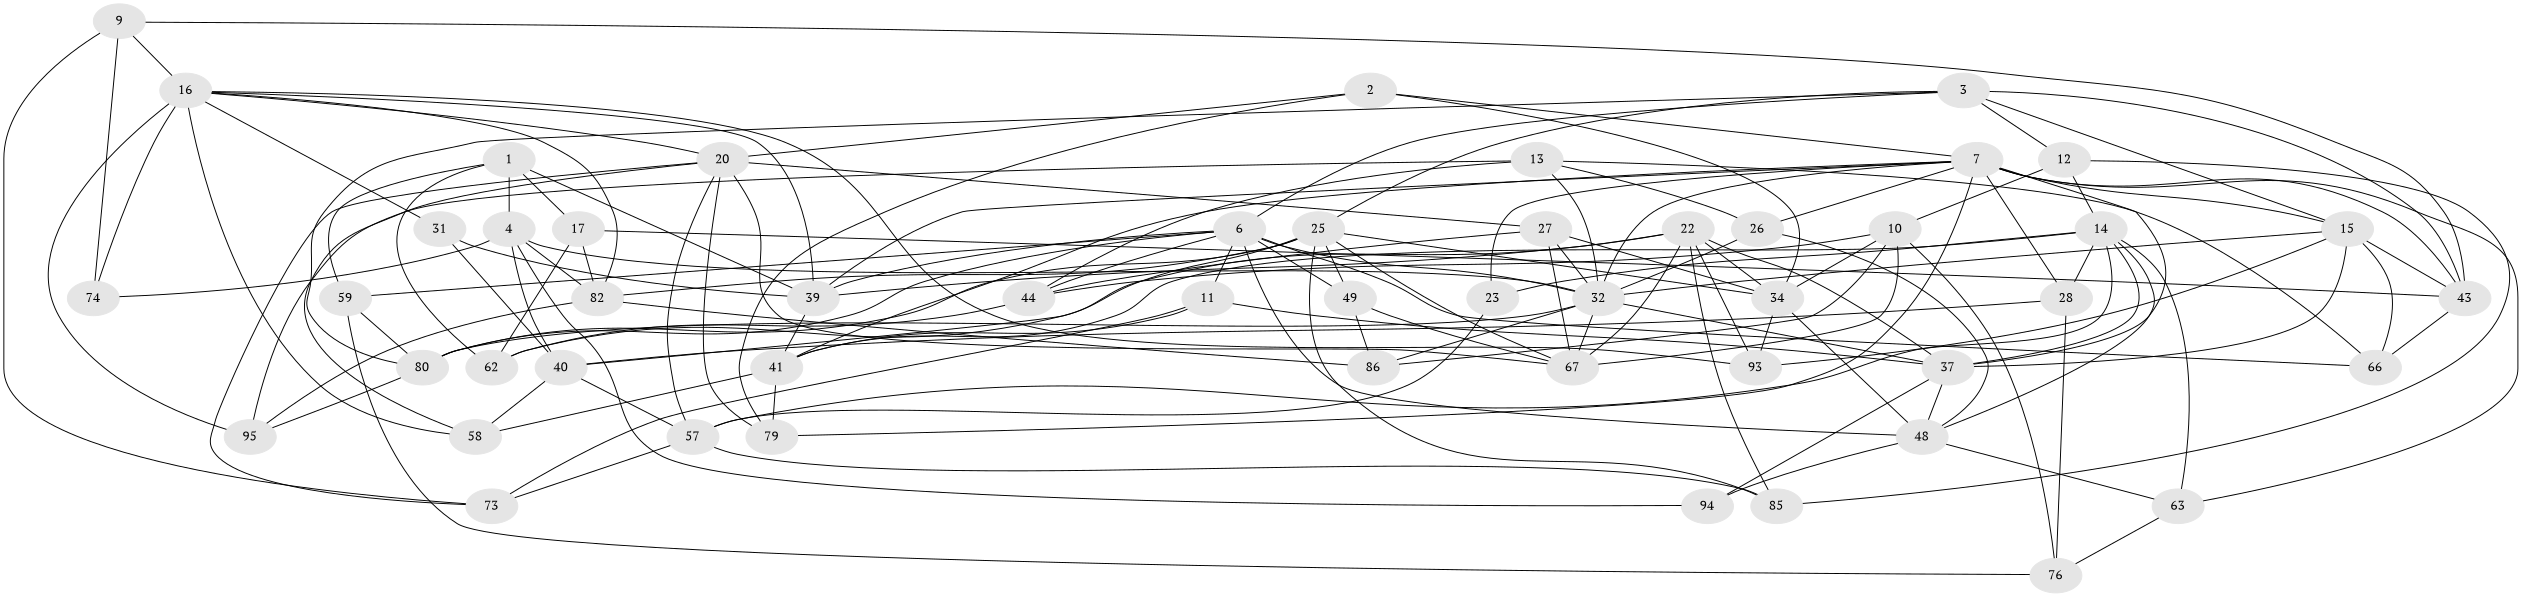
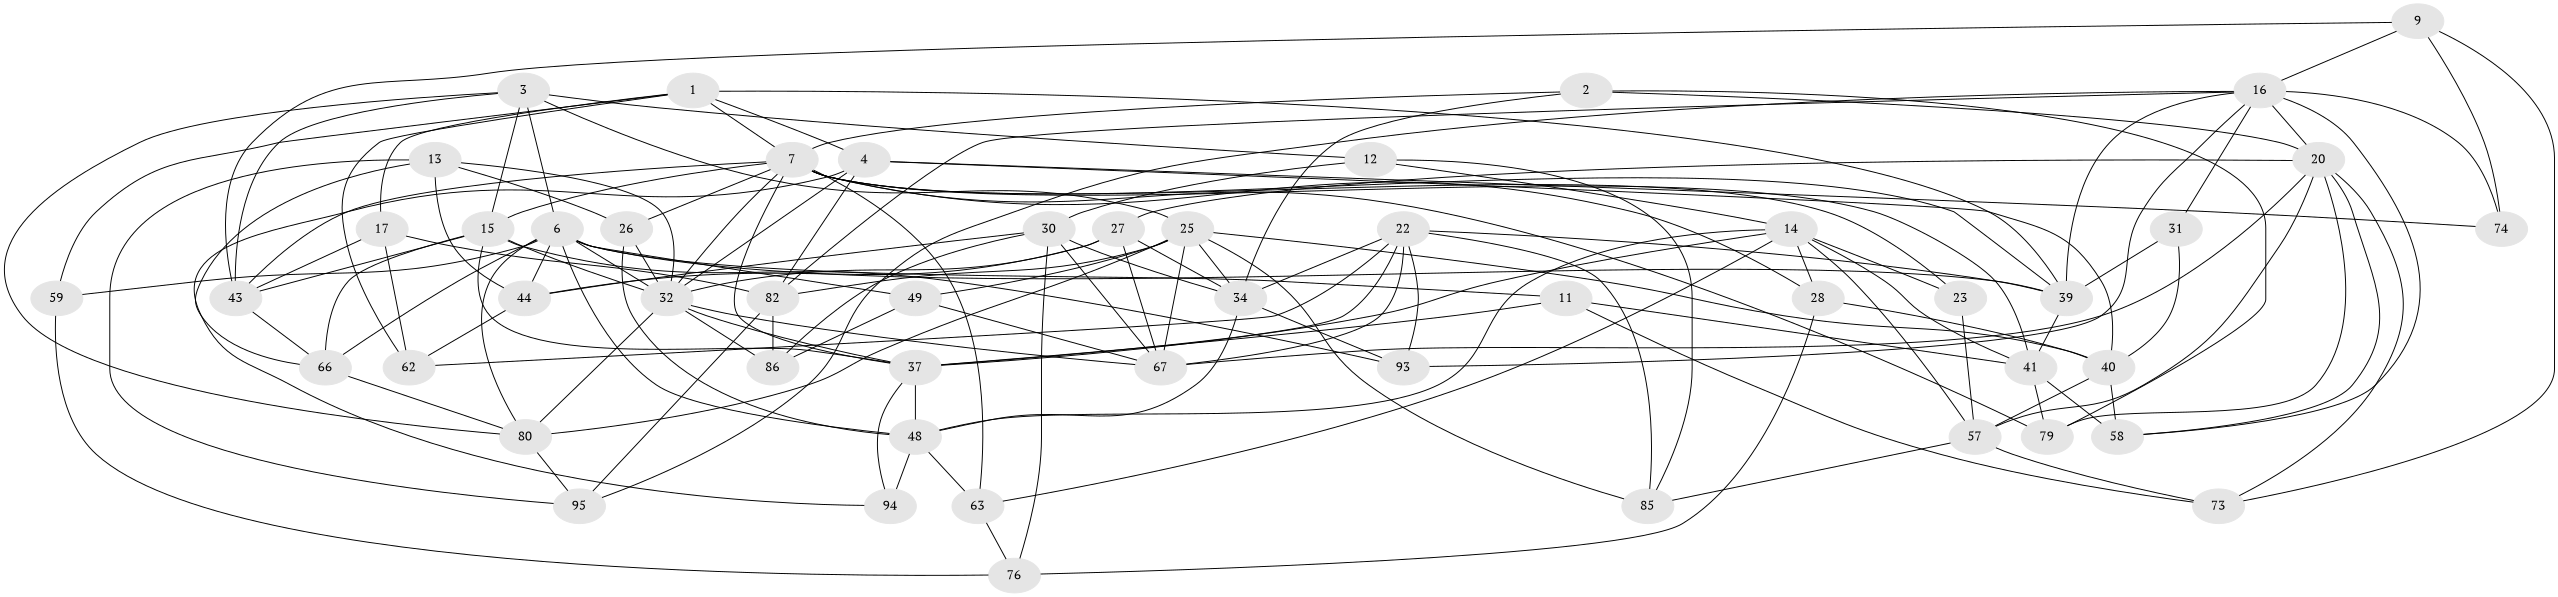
edge "1" -- "7": added
node "10": label "10" -> "30"
edge "59" -- "80": now "66" -- "80"
